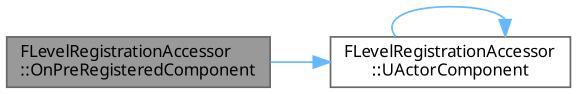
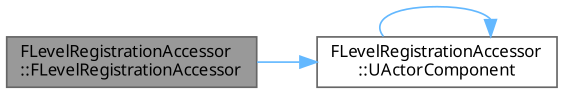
node "FLevelRegistrationAccessor ::OnPreRegisteredComponent": label "FLevelRegistrationAccessor ::OnPreRegisteredComponent" -> "FLevelRegistrationAccessor ::FLevelRegistrationAccessor"
